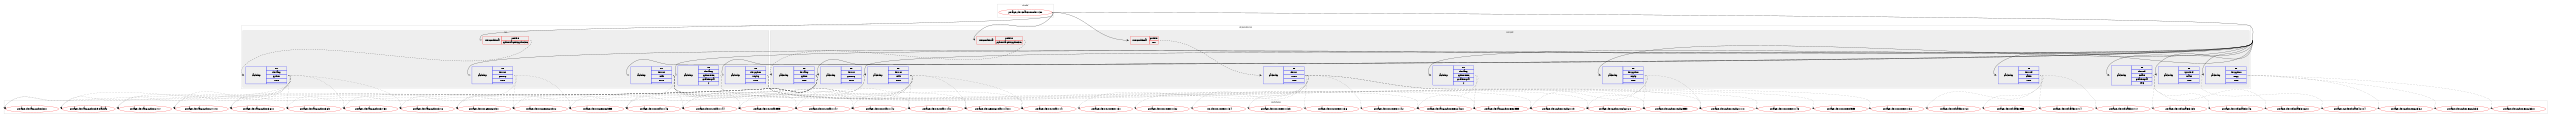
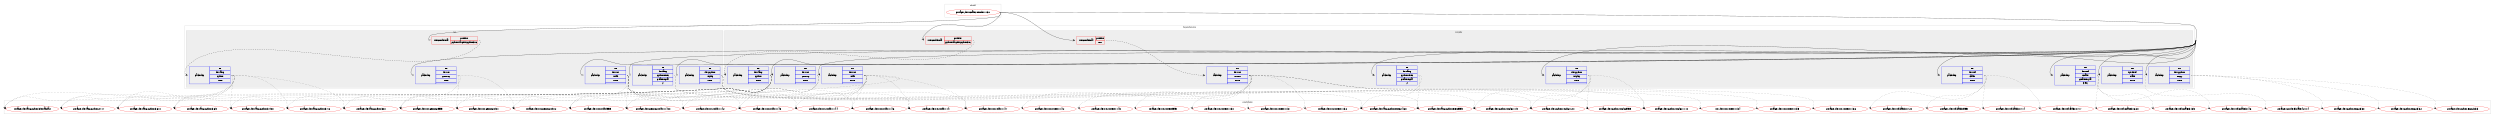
node "portage://dev-lang/python-2.7.17-r1": removed
